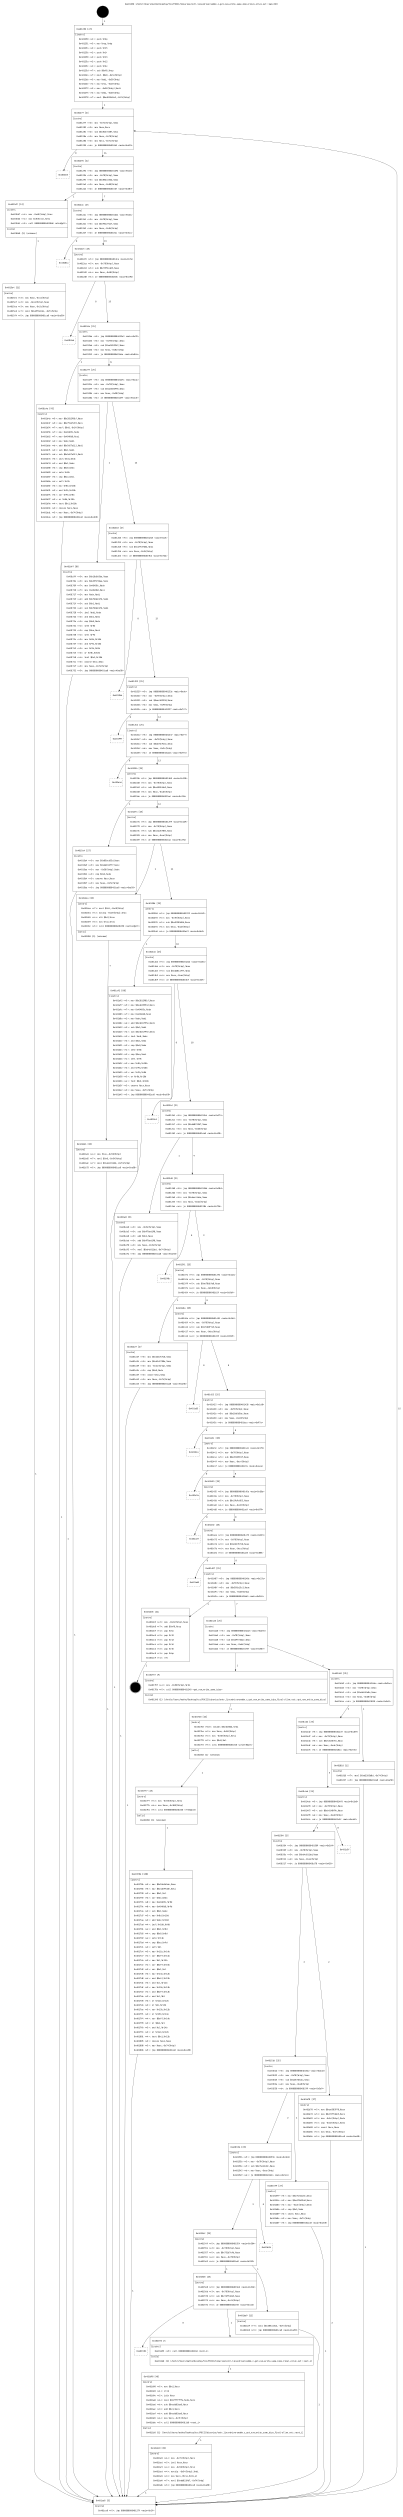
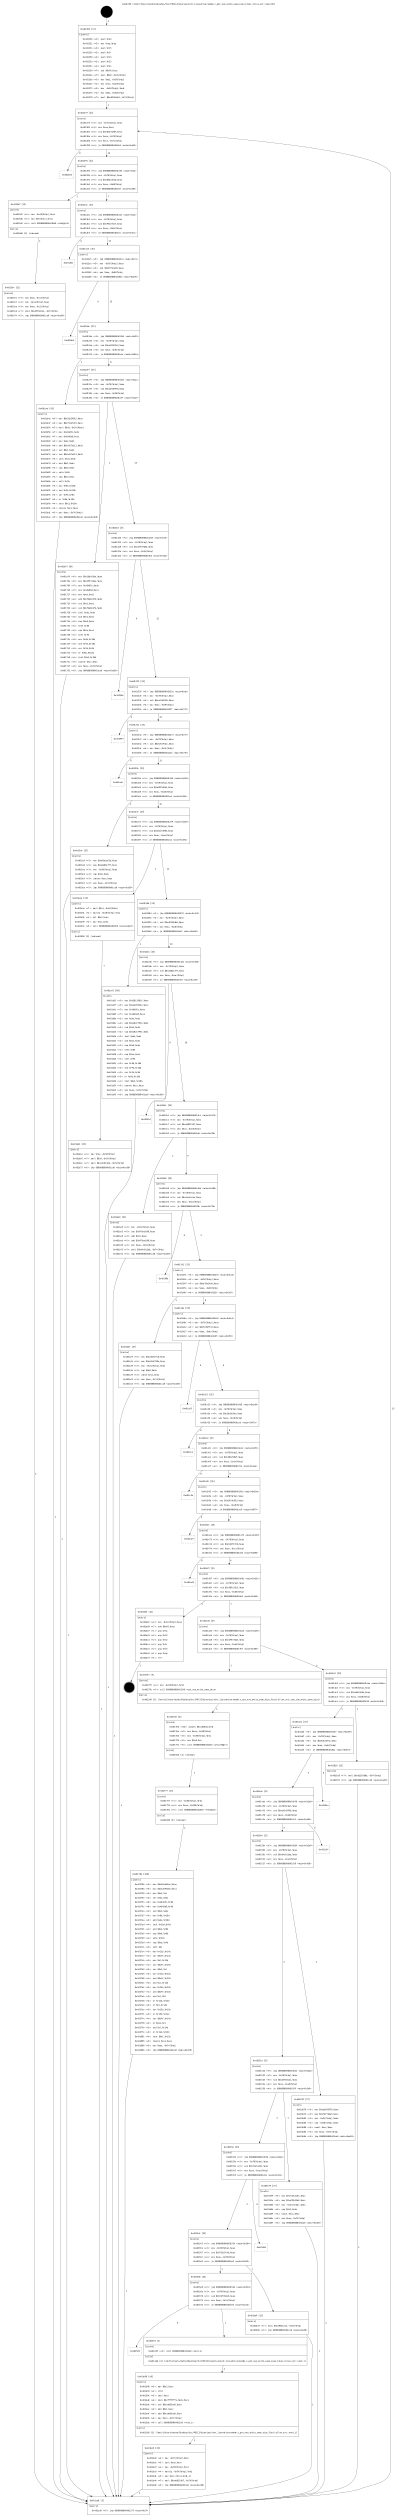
node "0x40184a": added
